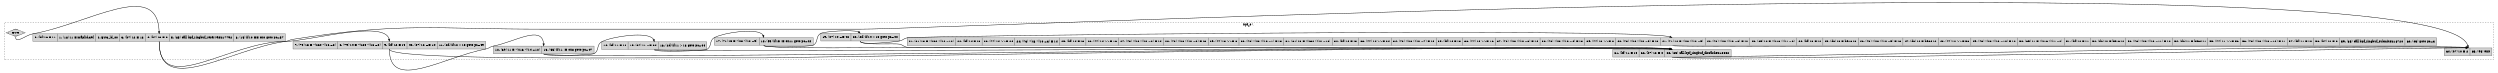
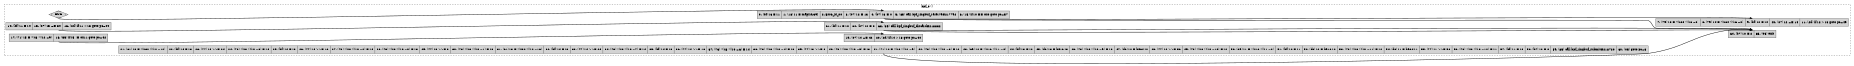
edge "19: (07) r4 += 42" -> "21: (61) r3 = *(u32 *)(r2 +12)": removed
edge "14: (bf) r1 = r4" -> "17: (71) r5 = *(u8 *)(r2 +9)": removed
node "14: (bf) r1 = r4": text "15: (07) r1 += 34" -> "15: (07) r5 += 34"
edge "19: (07) r4 += 42" -> "61: (bf) r1 = r0": removed
edge "17: (71) r5 = *(u8 *)(r2 +9)" -> "61: (bf) r1 = r0": removed
node "12: (69) r1 = *(u16 *)(r4 +12)": removed
edge "7: (79) r3 = *(u64 *)(r6 +8)" -> "61: (bf) r1 = r0": removed
